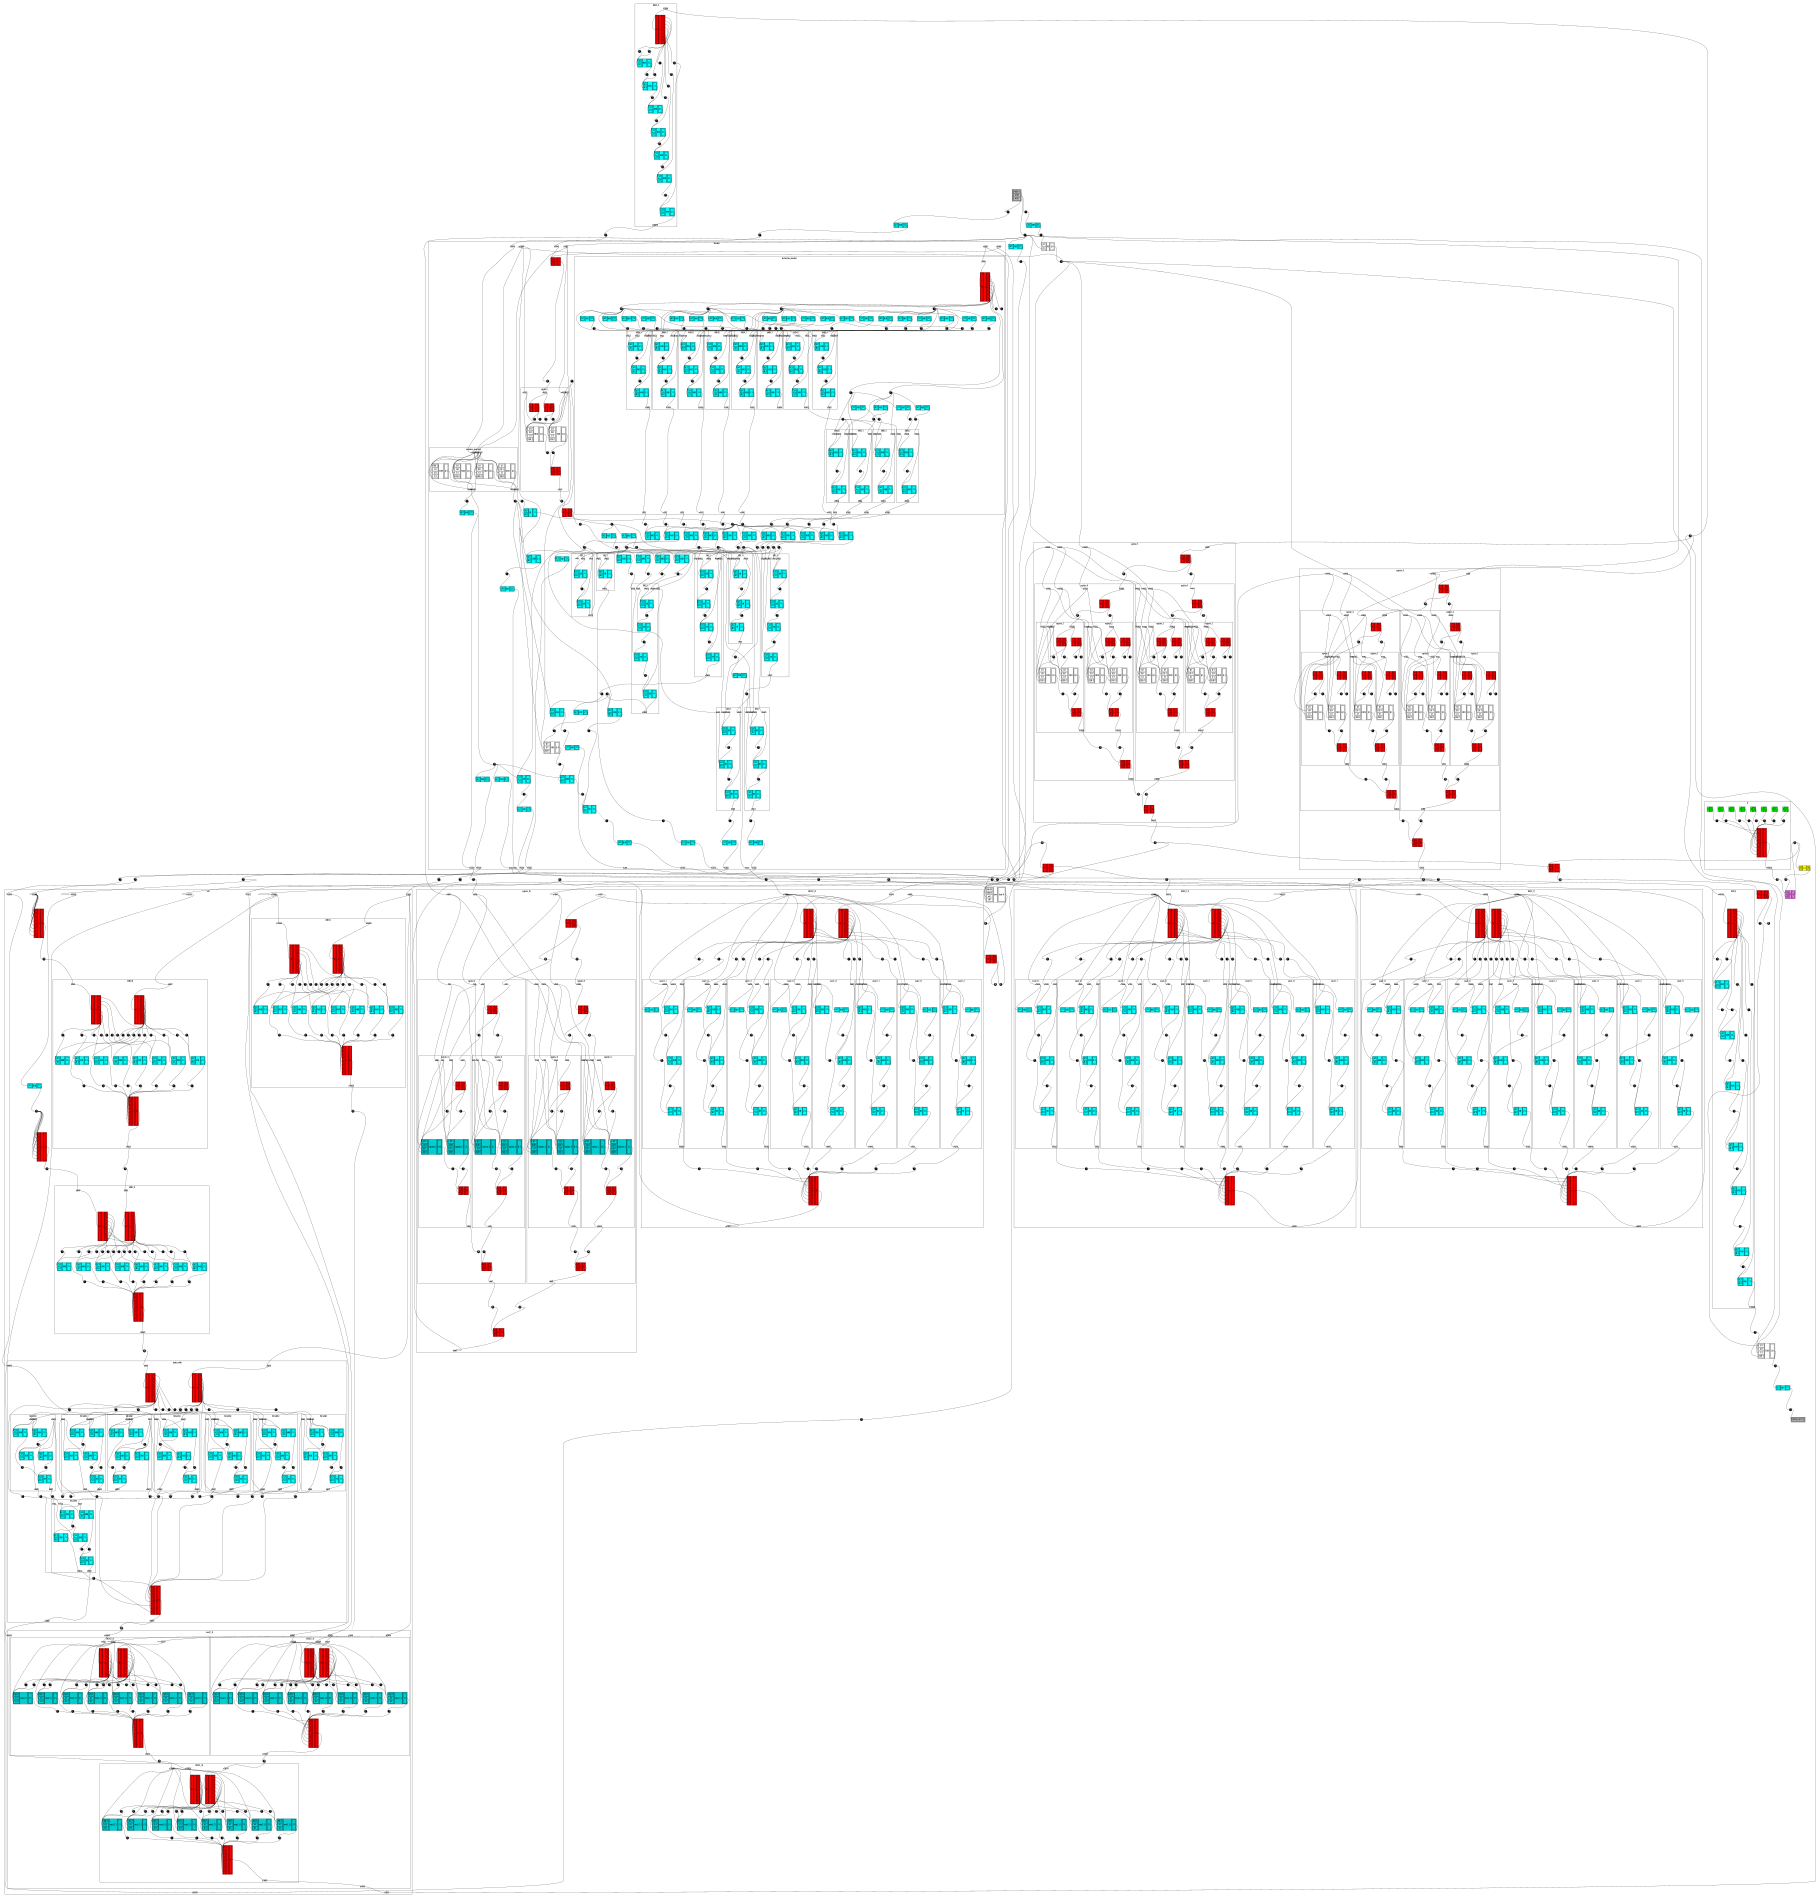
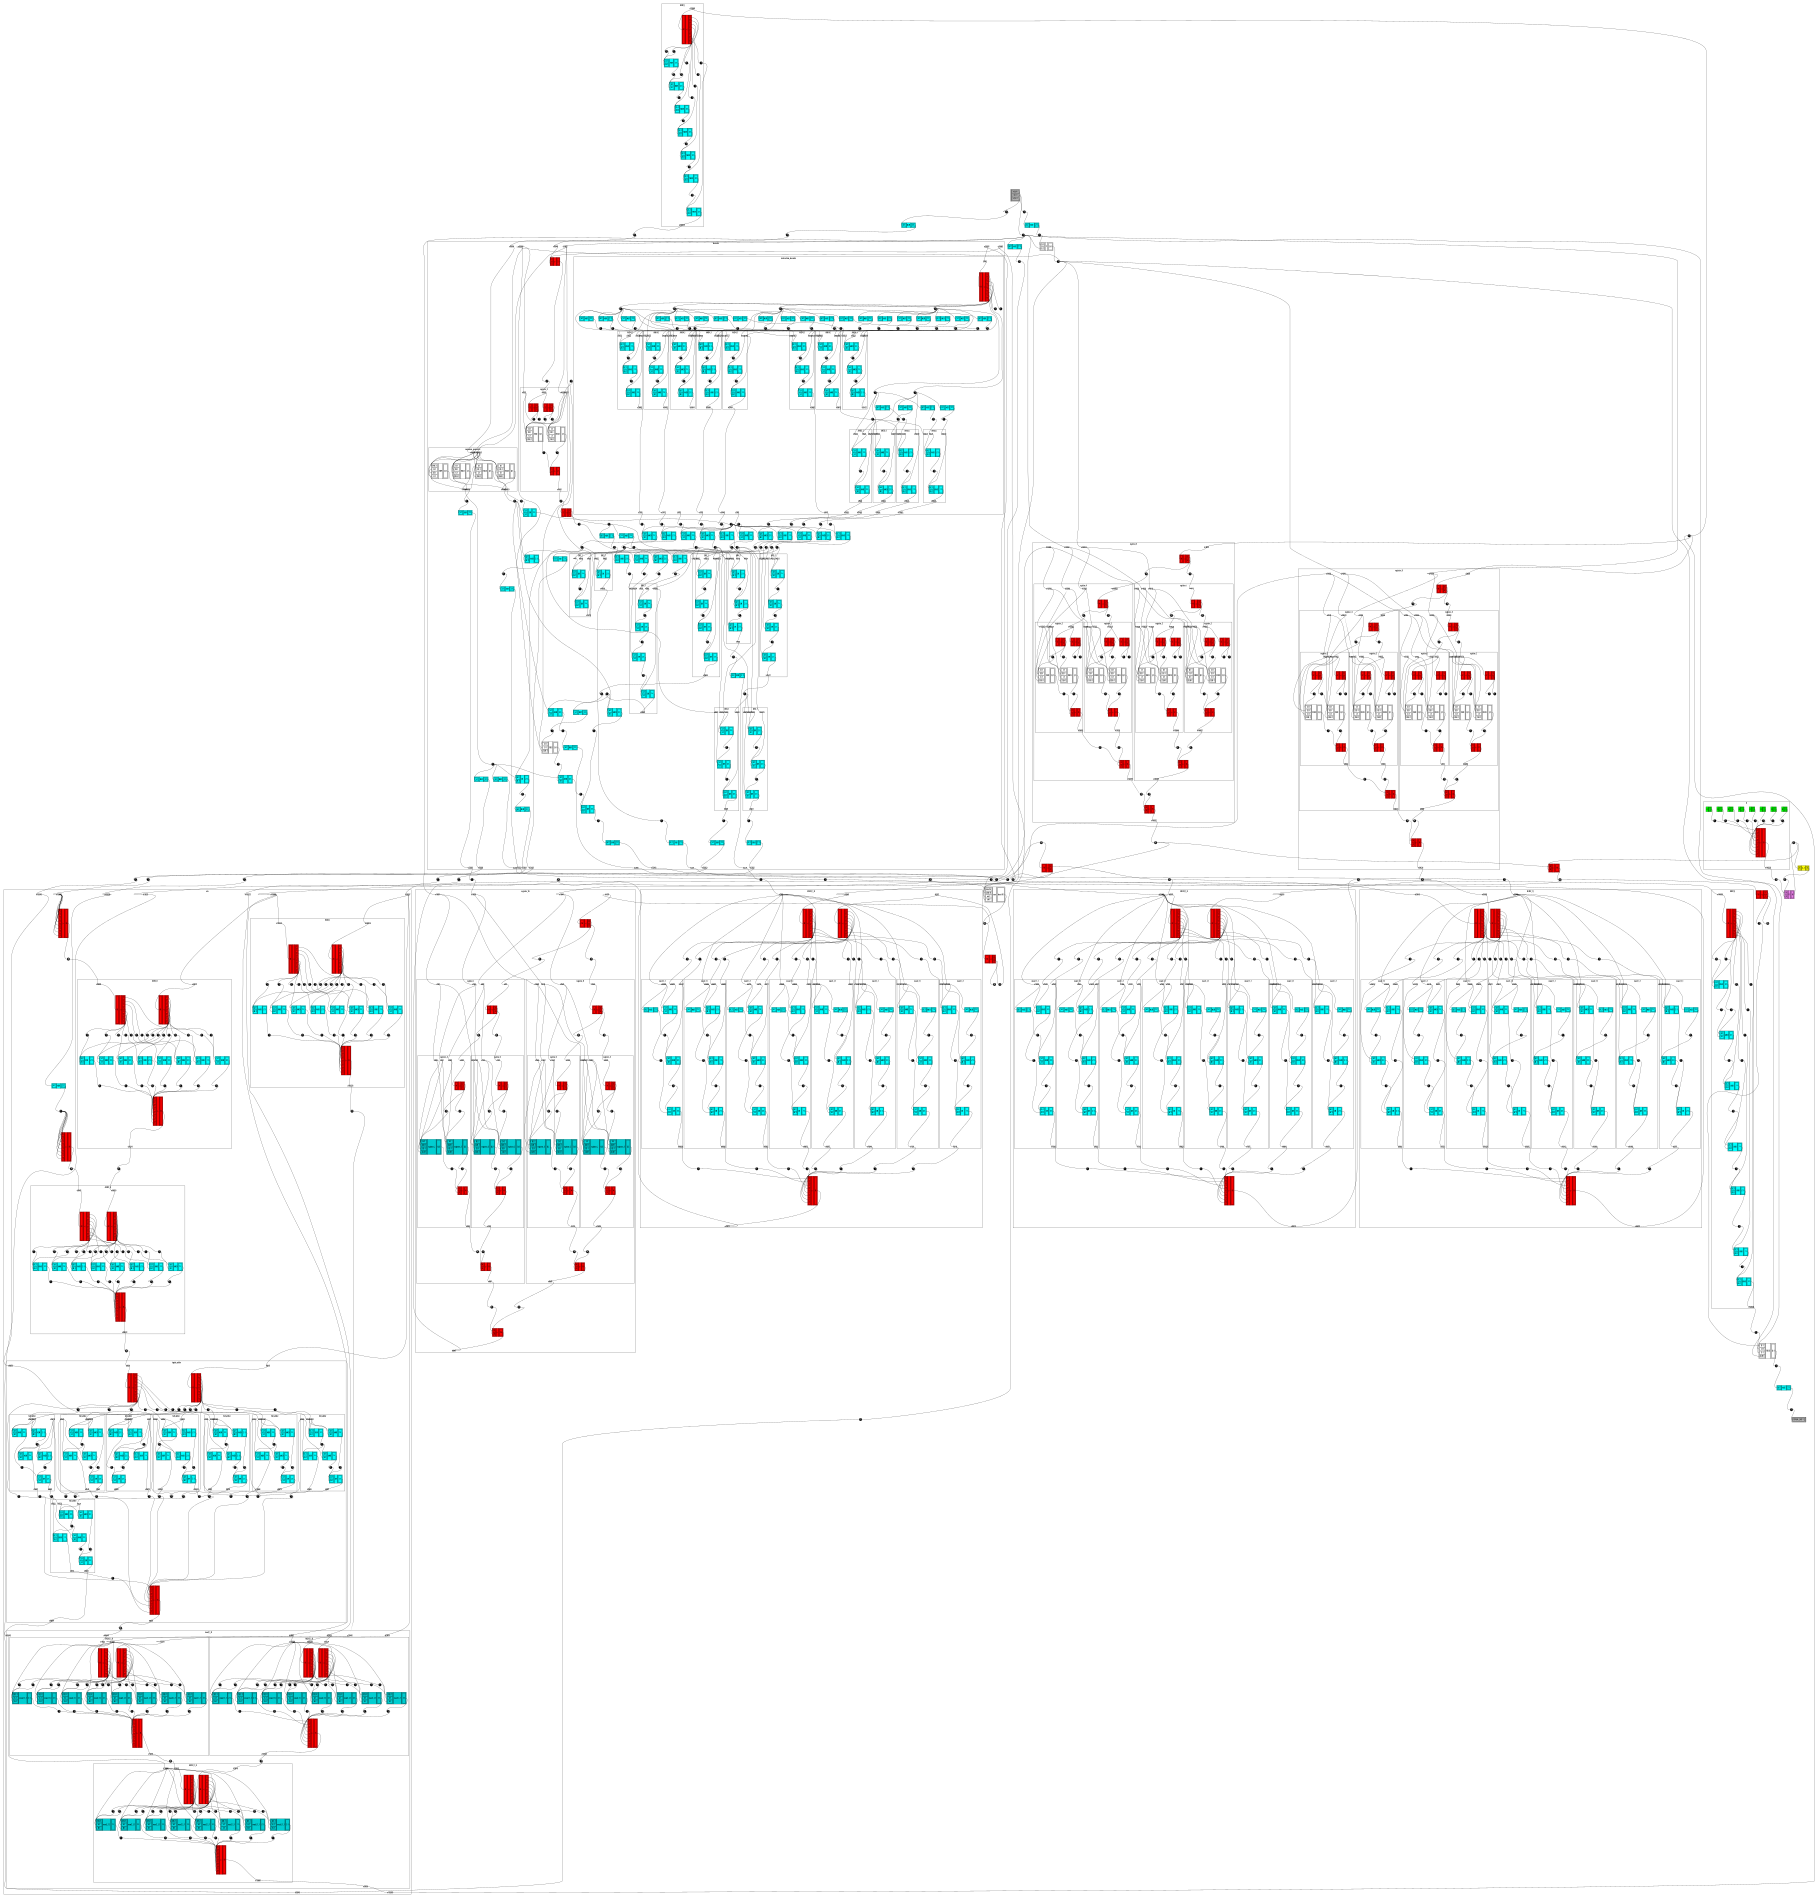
edge "v3262" -- "v3781": removed
